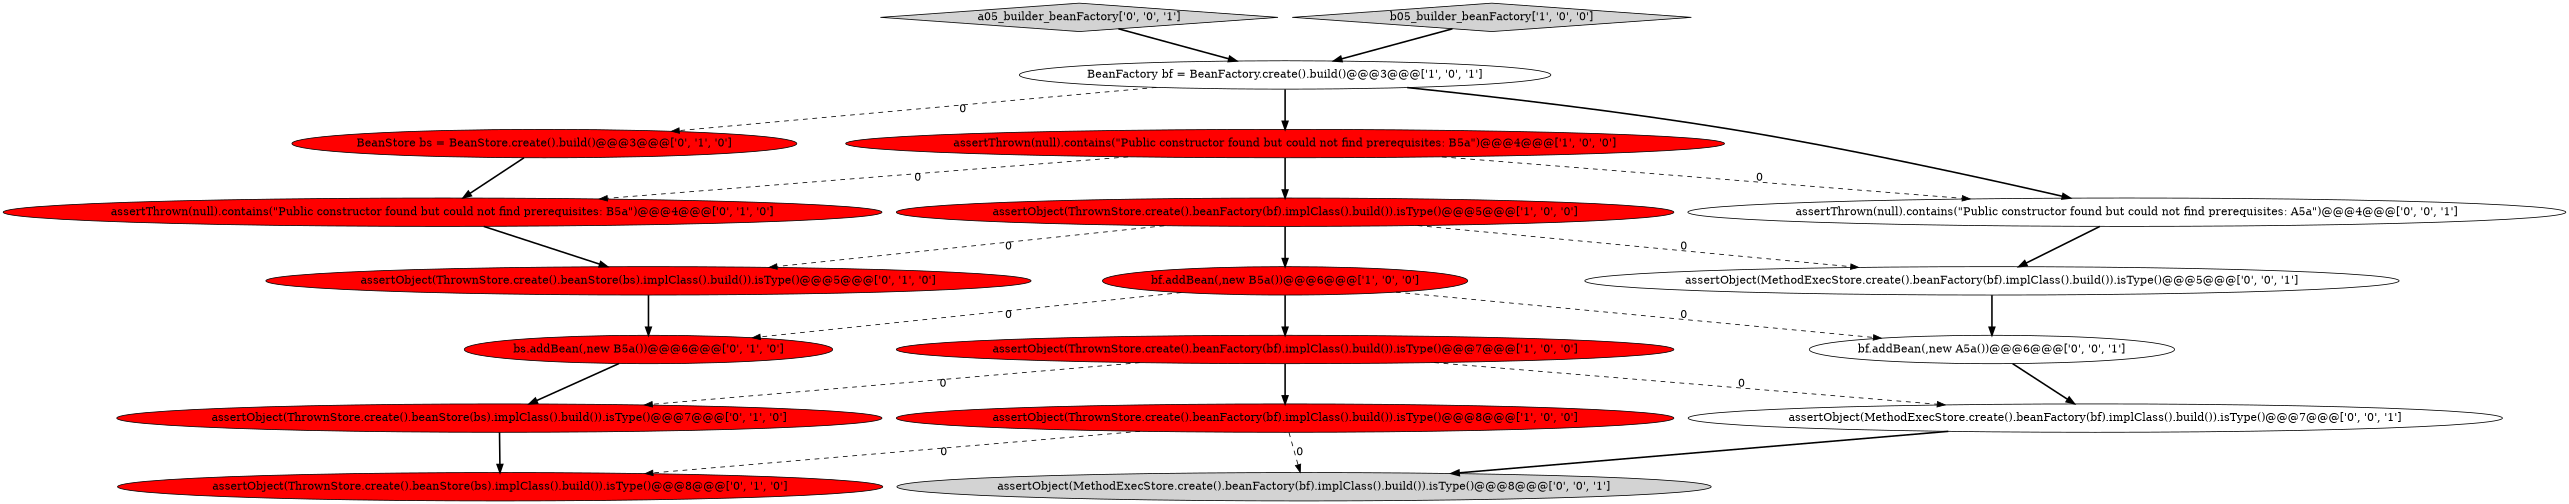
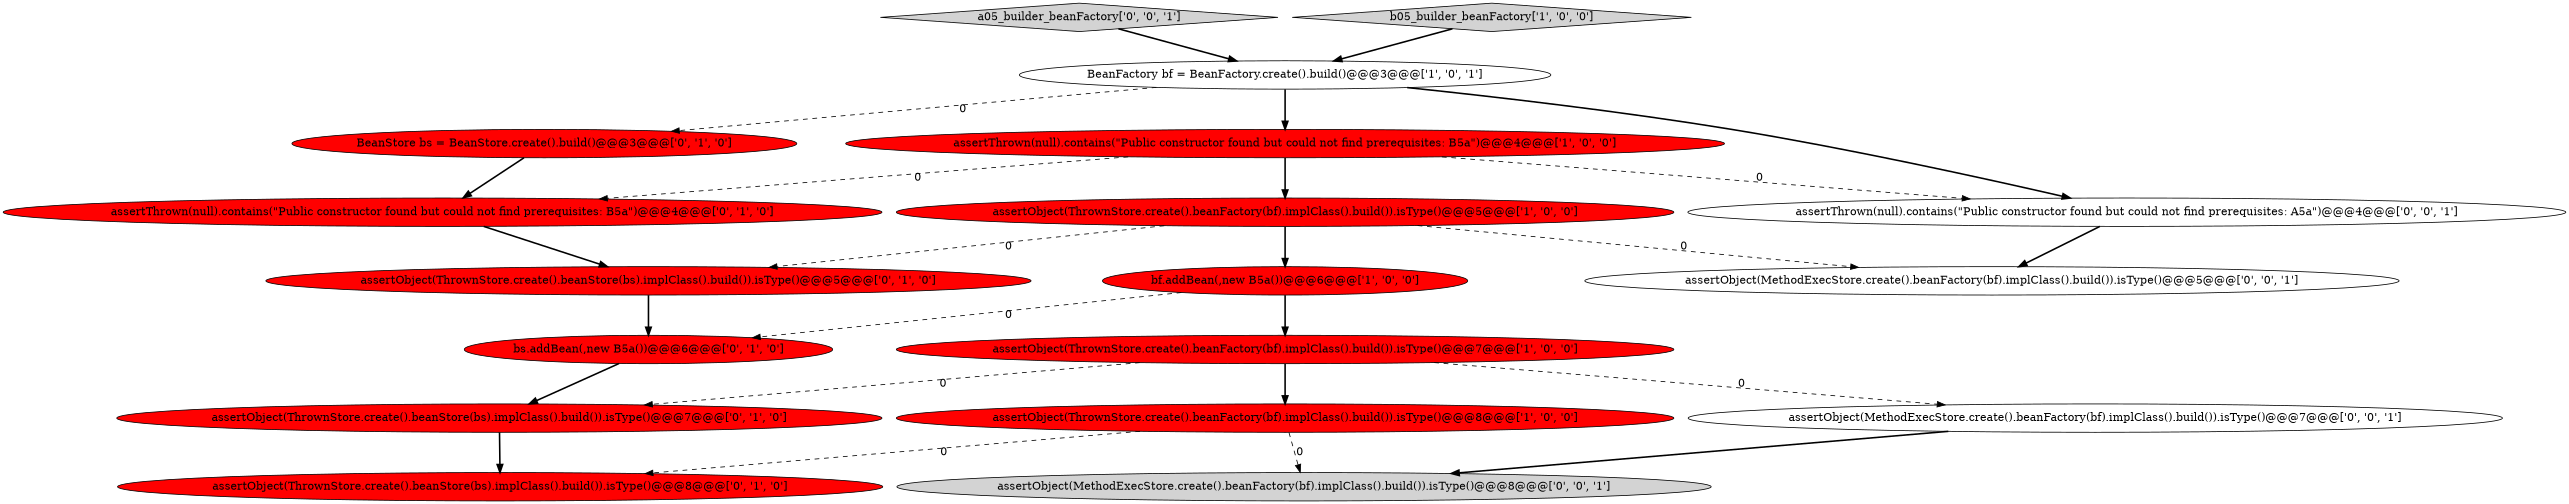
node "bf.addBean(,new A5a())@@@6@@@['0', '0', '1']": removed
